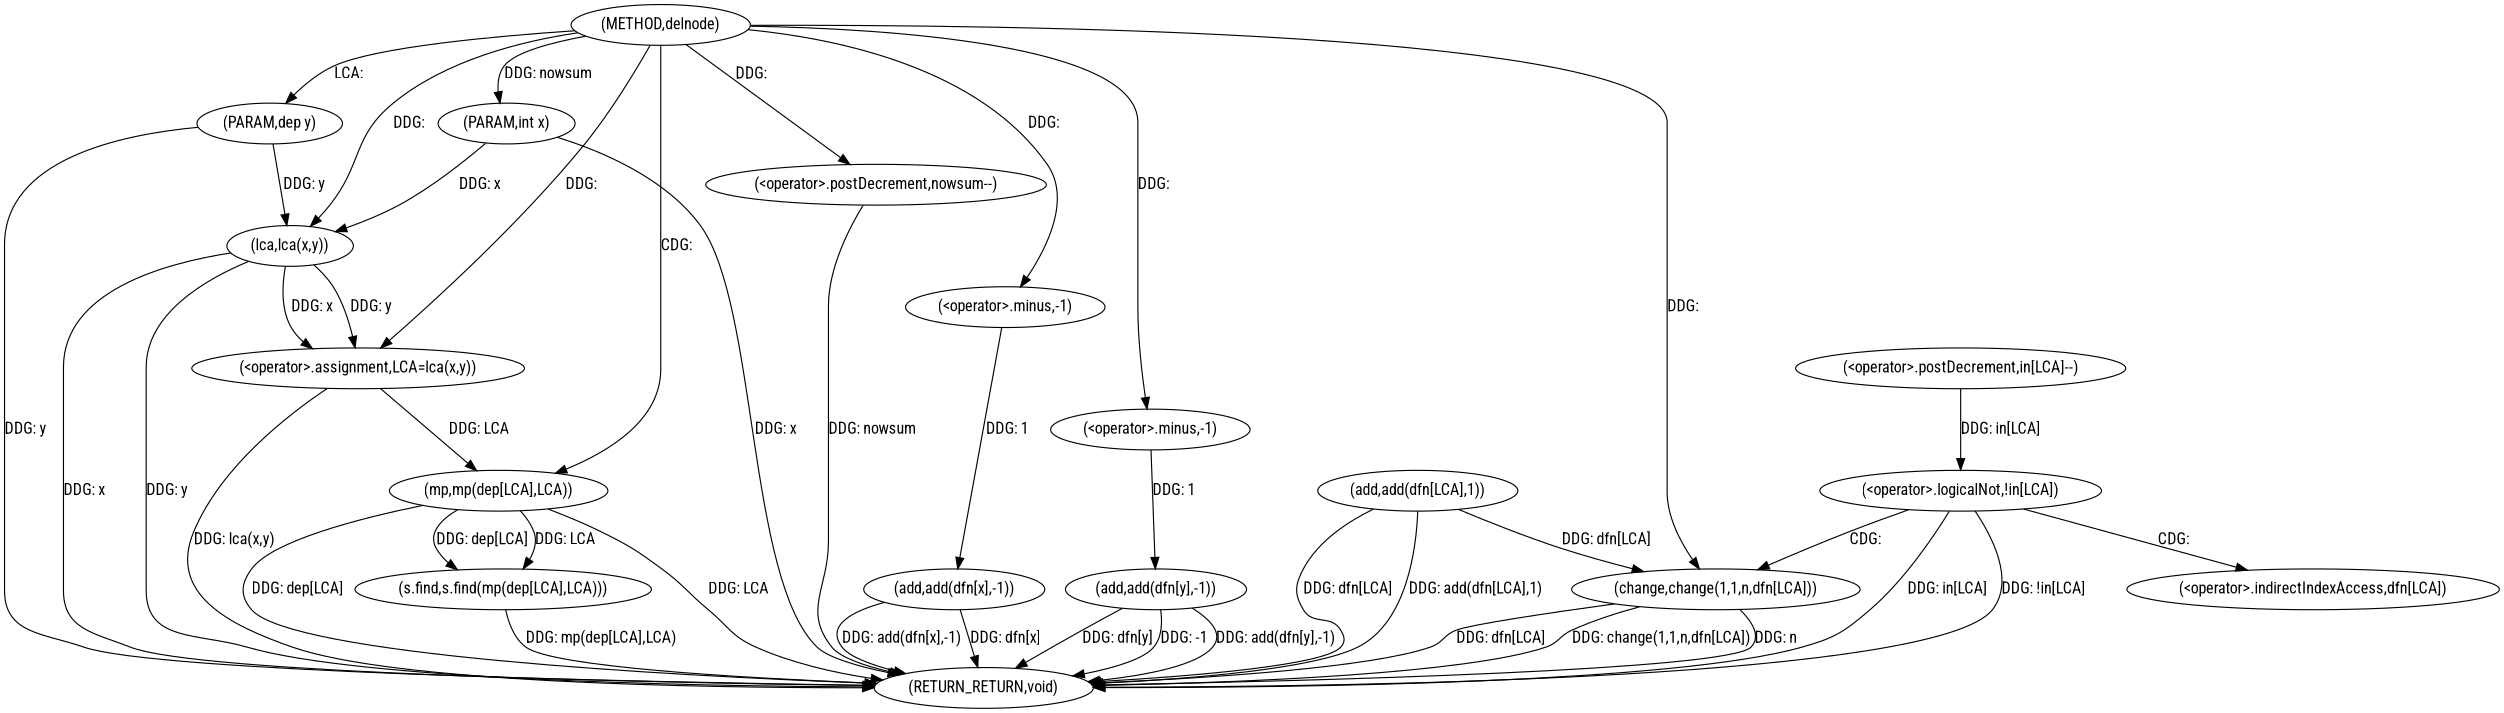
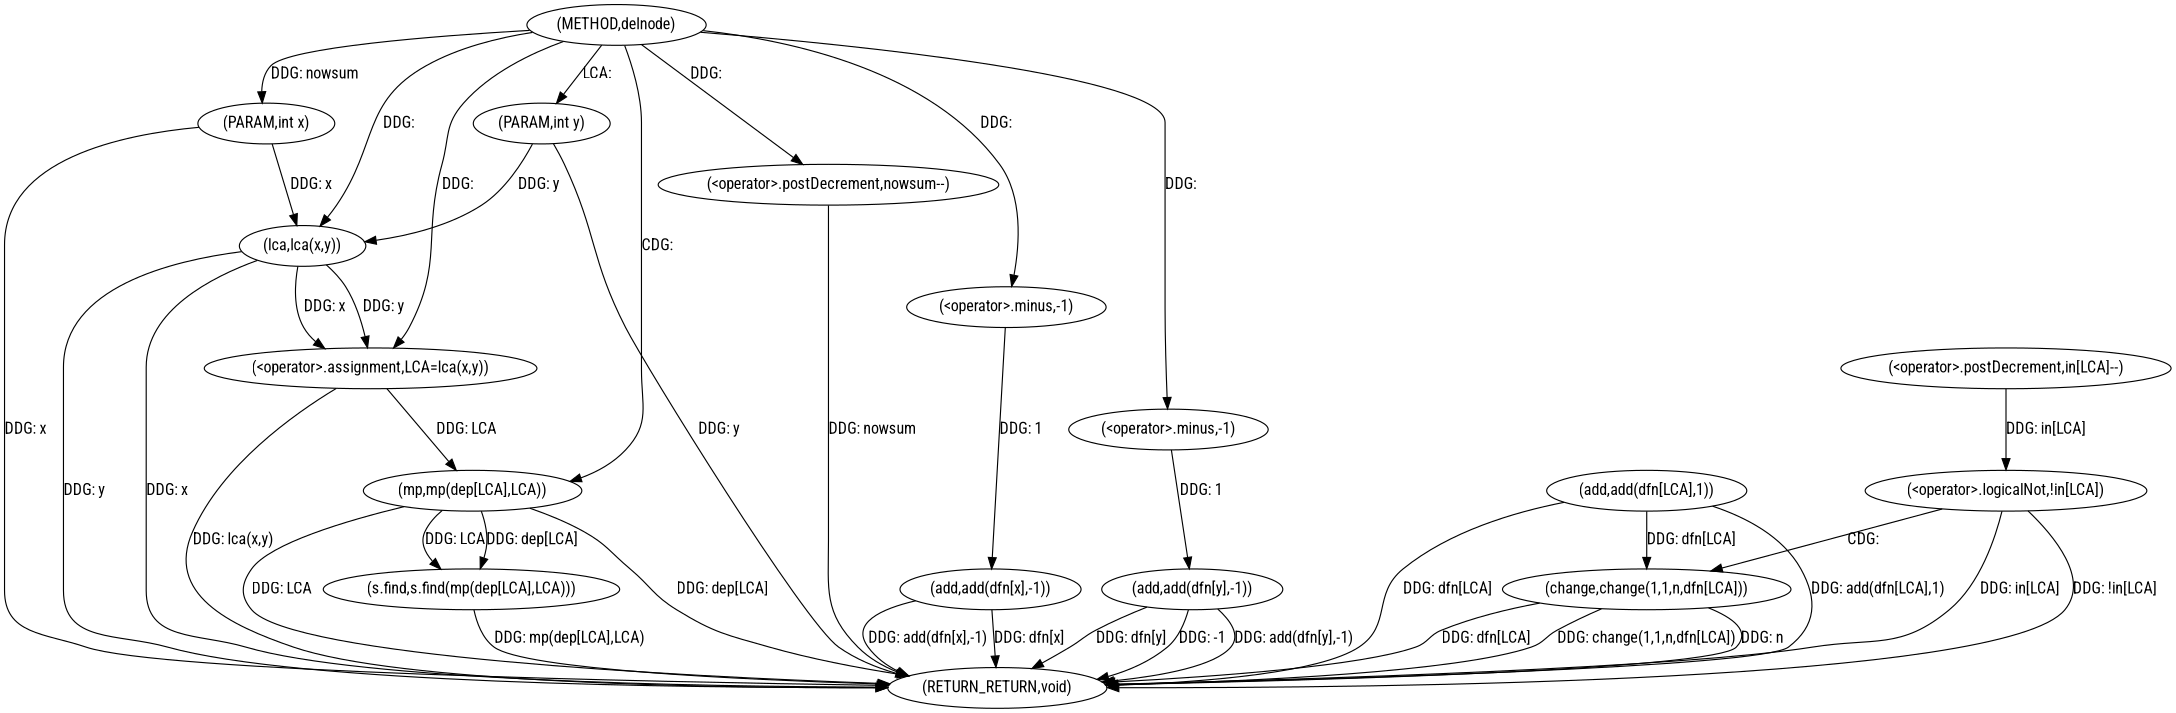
edge "(METHOD,delnode)" -> "(change,change(1,1,n,dfn[LCA]))": removed, label "DDG:"
node "(PARAM,dep y)": label "(PARAM,dep y)" -> "(PARAM,int y)"
node "(<operator>.indirectIndexAccess,dfn[LCA])": removed
